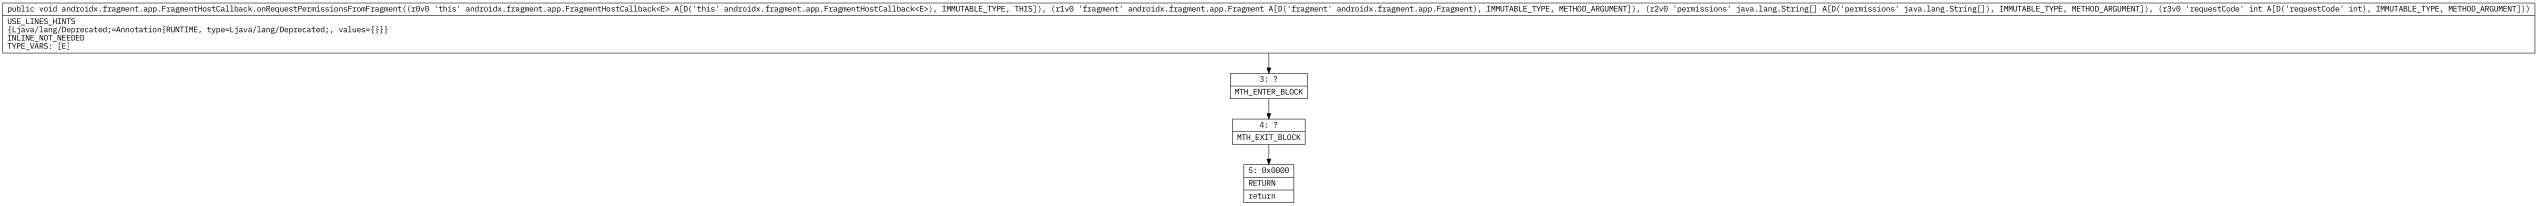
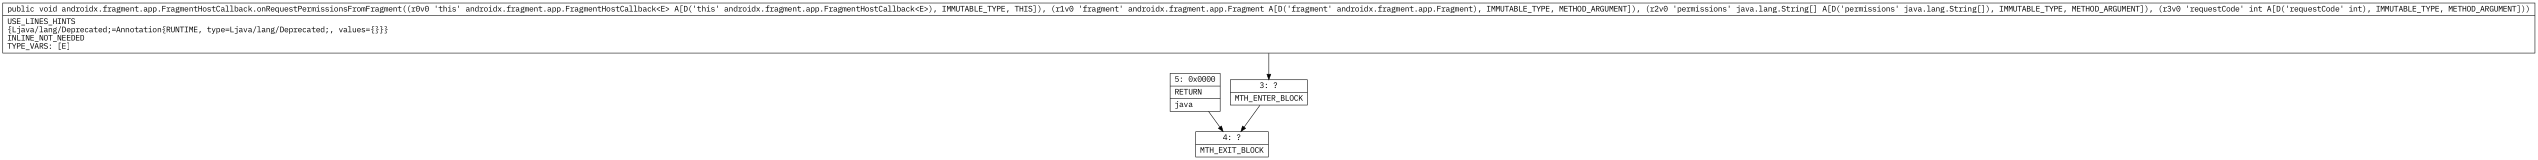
edge "4: ?" -> "5: 0x0000": reversed
node "5: 0x0000": text "return" -> "java"
